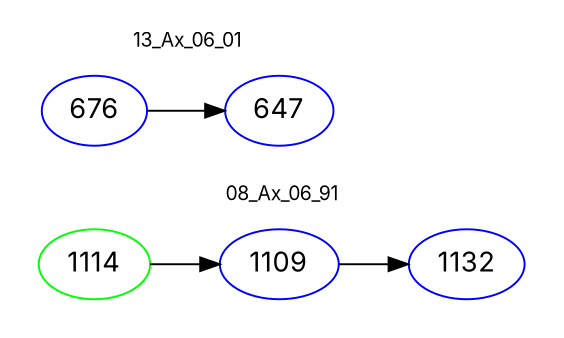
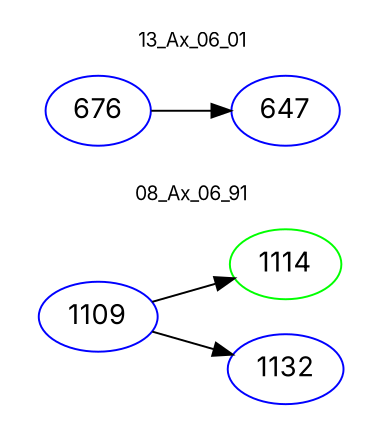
edge "1114" -> "1109": reversed
